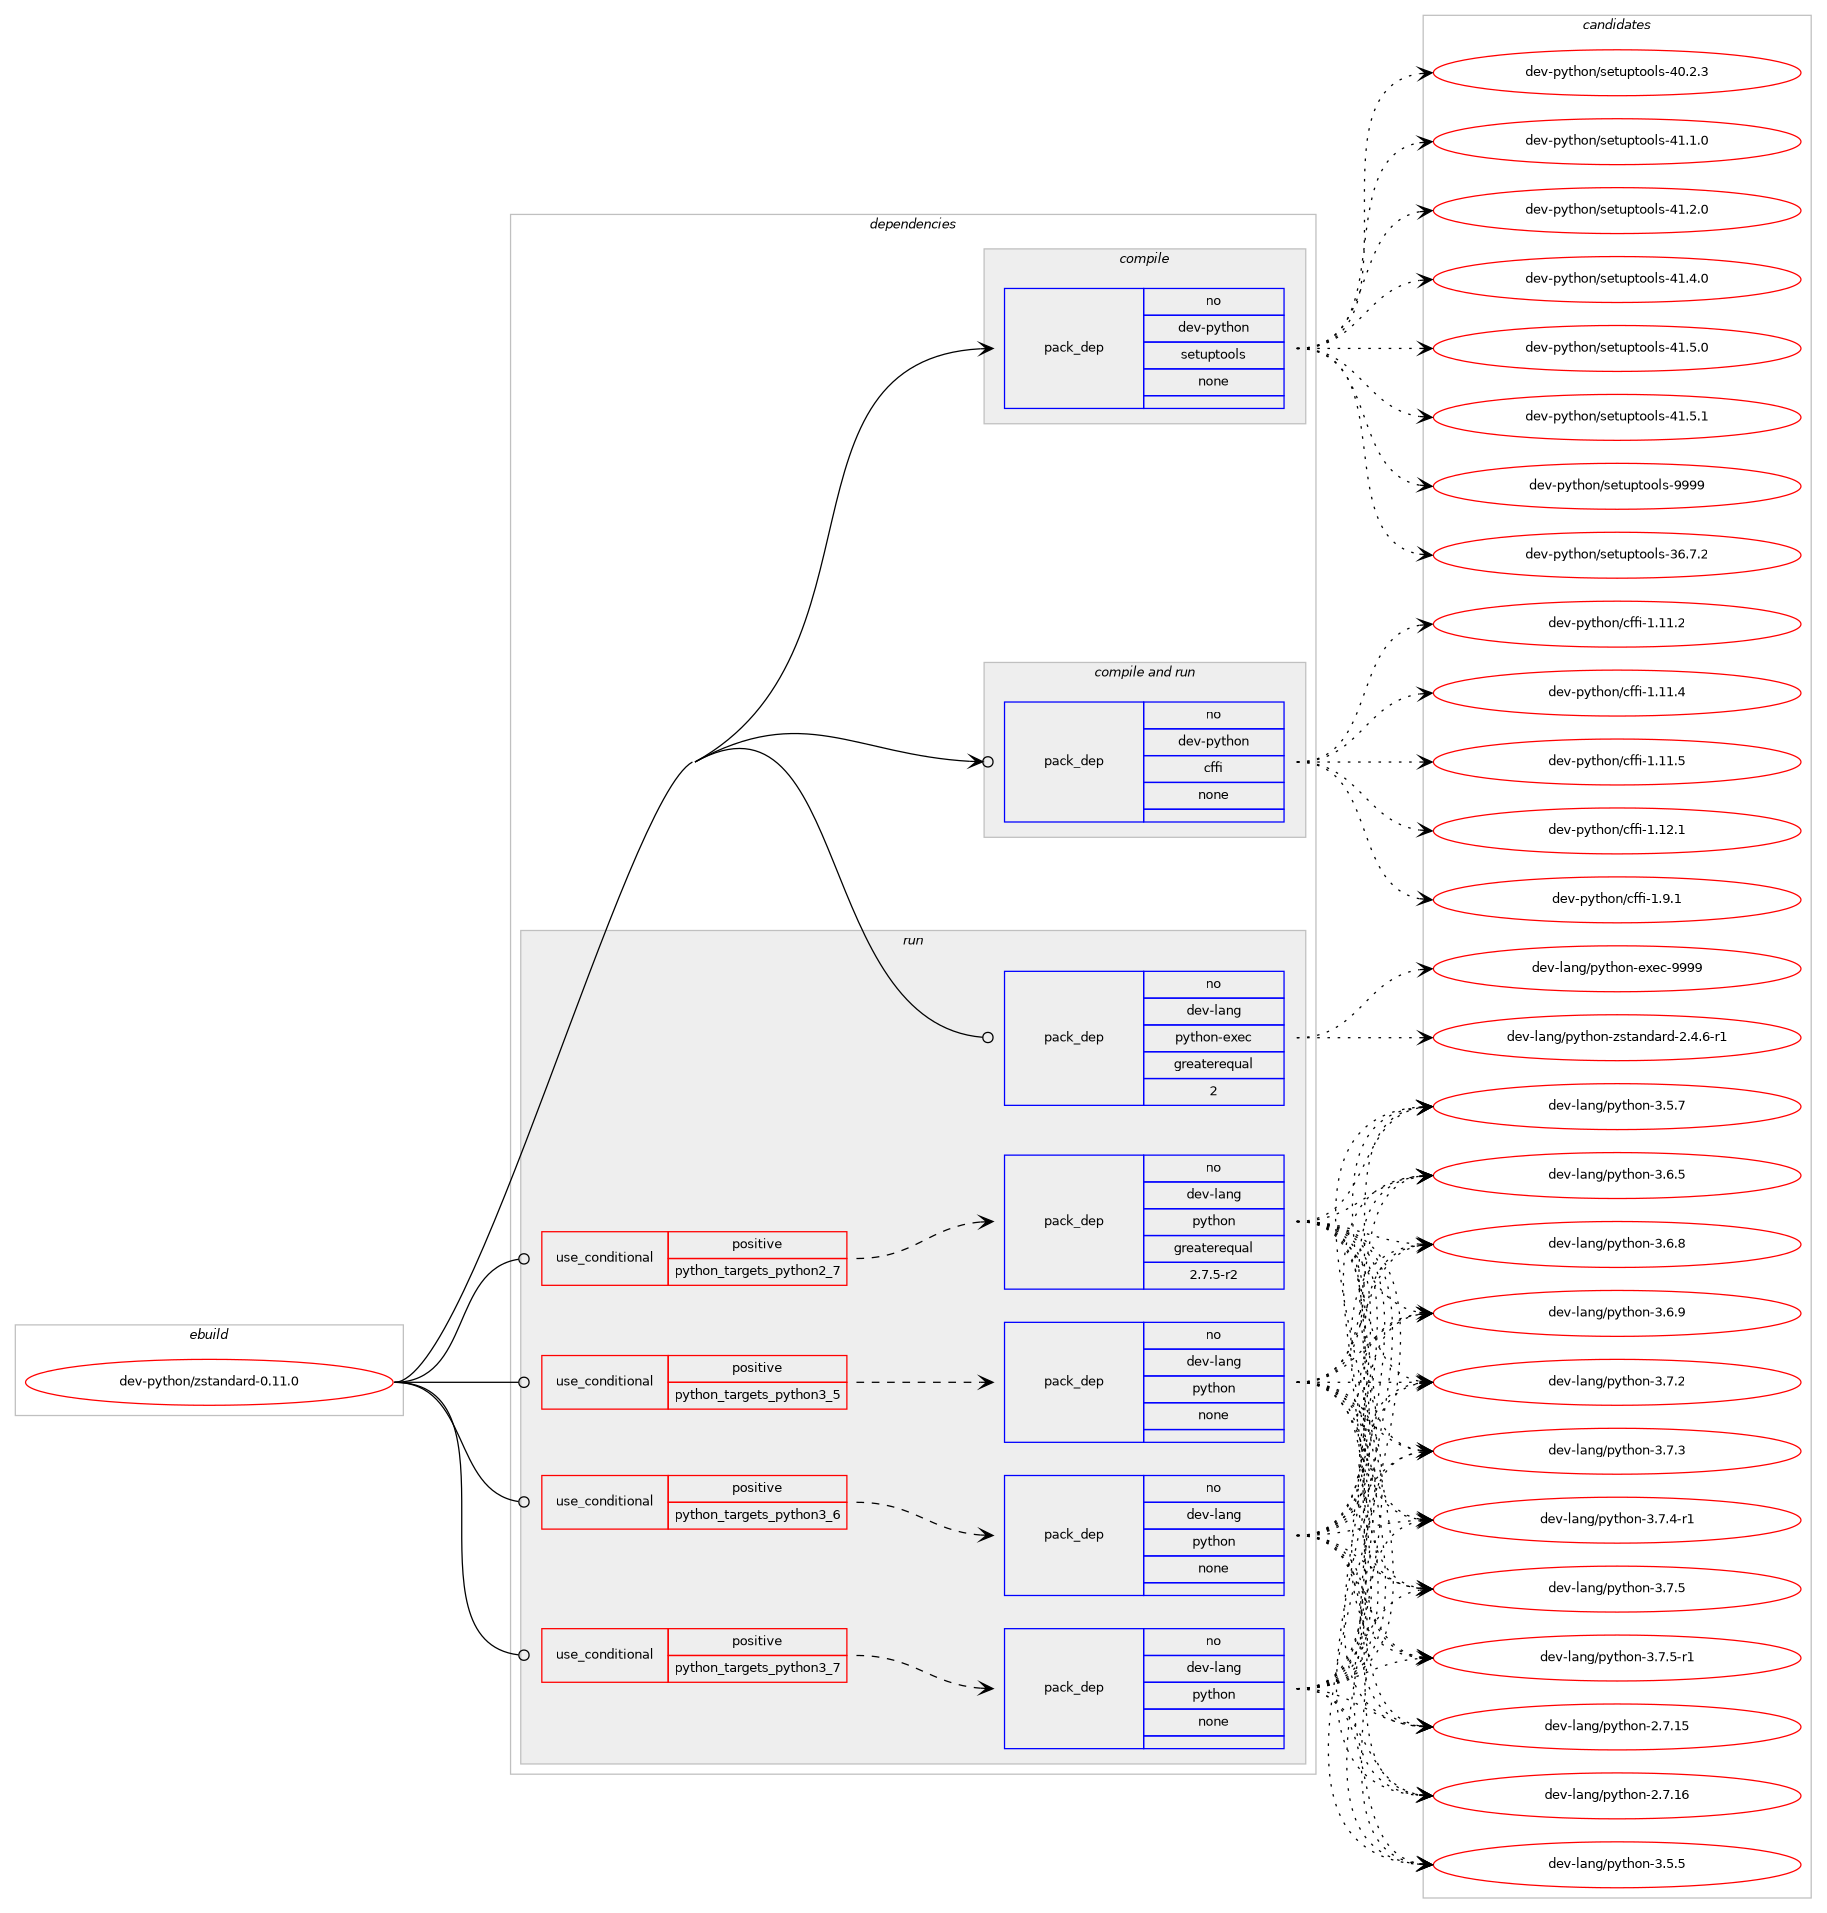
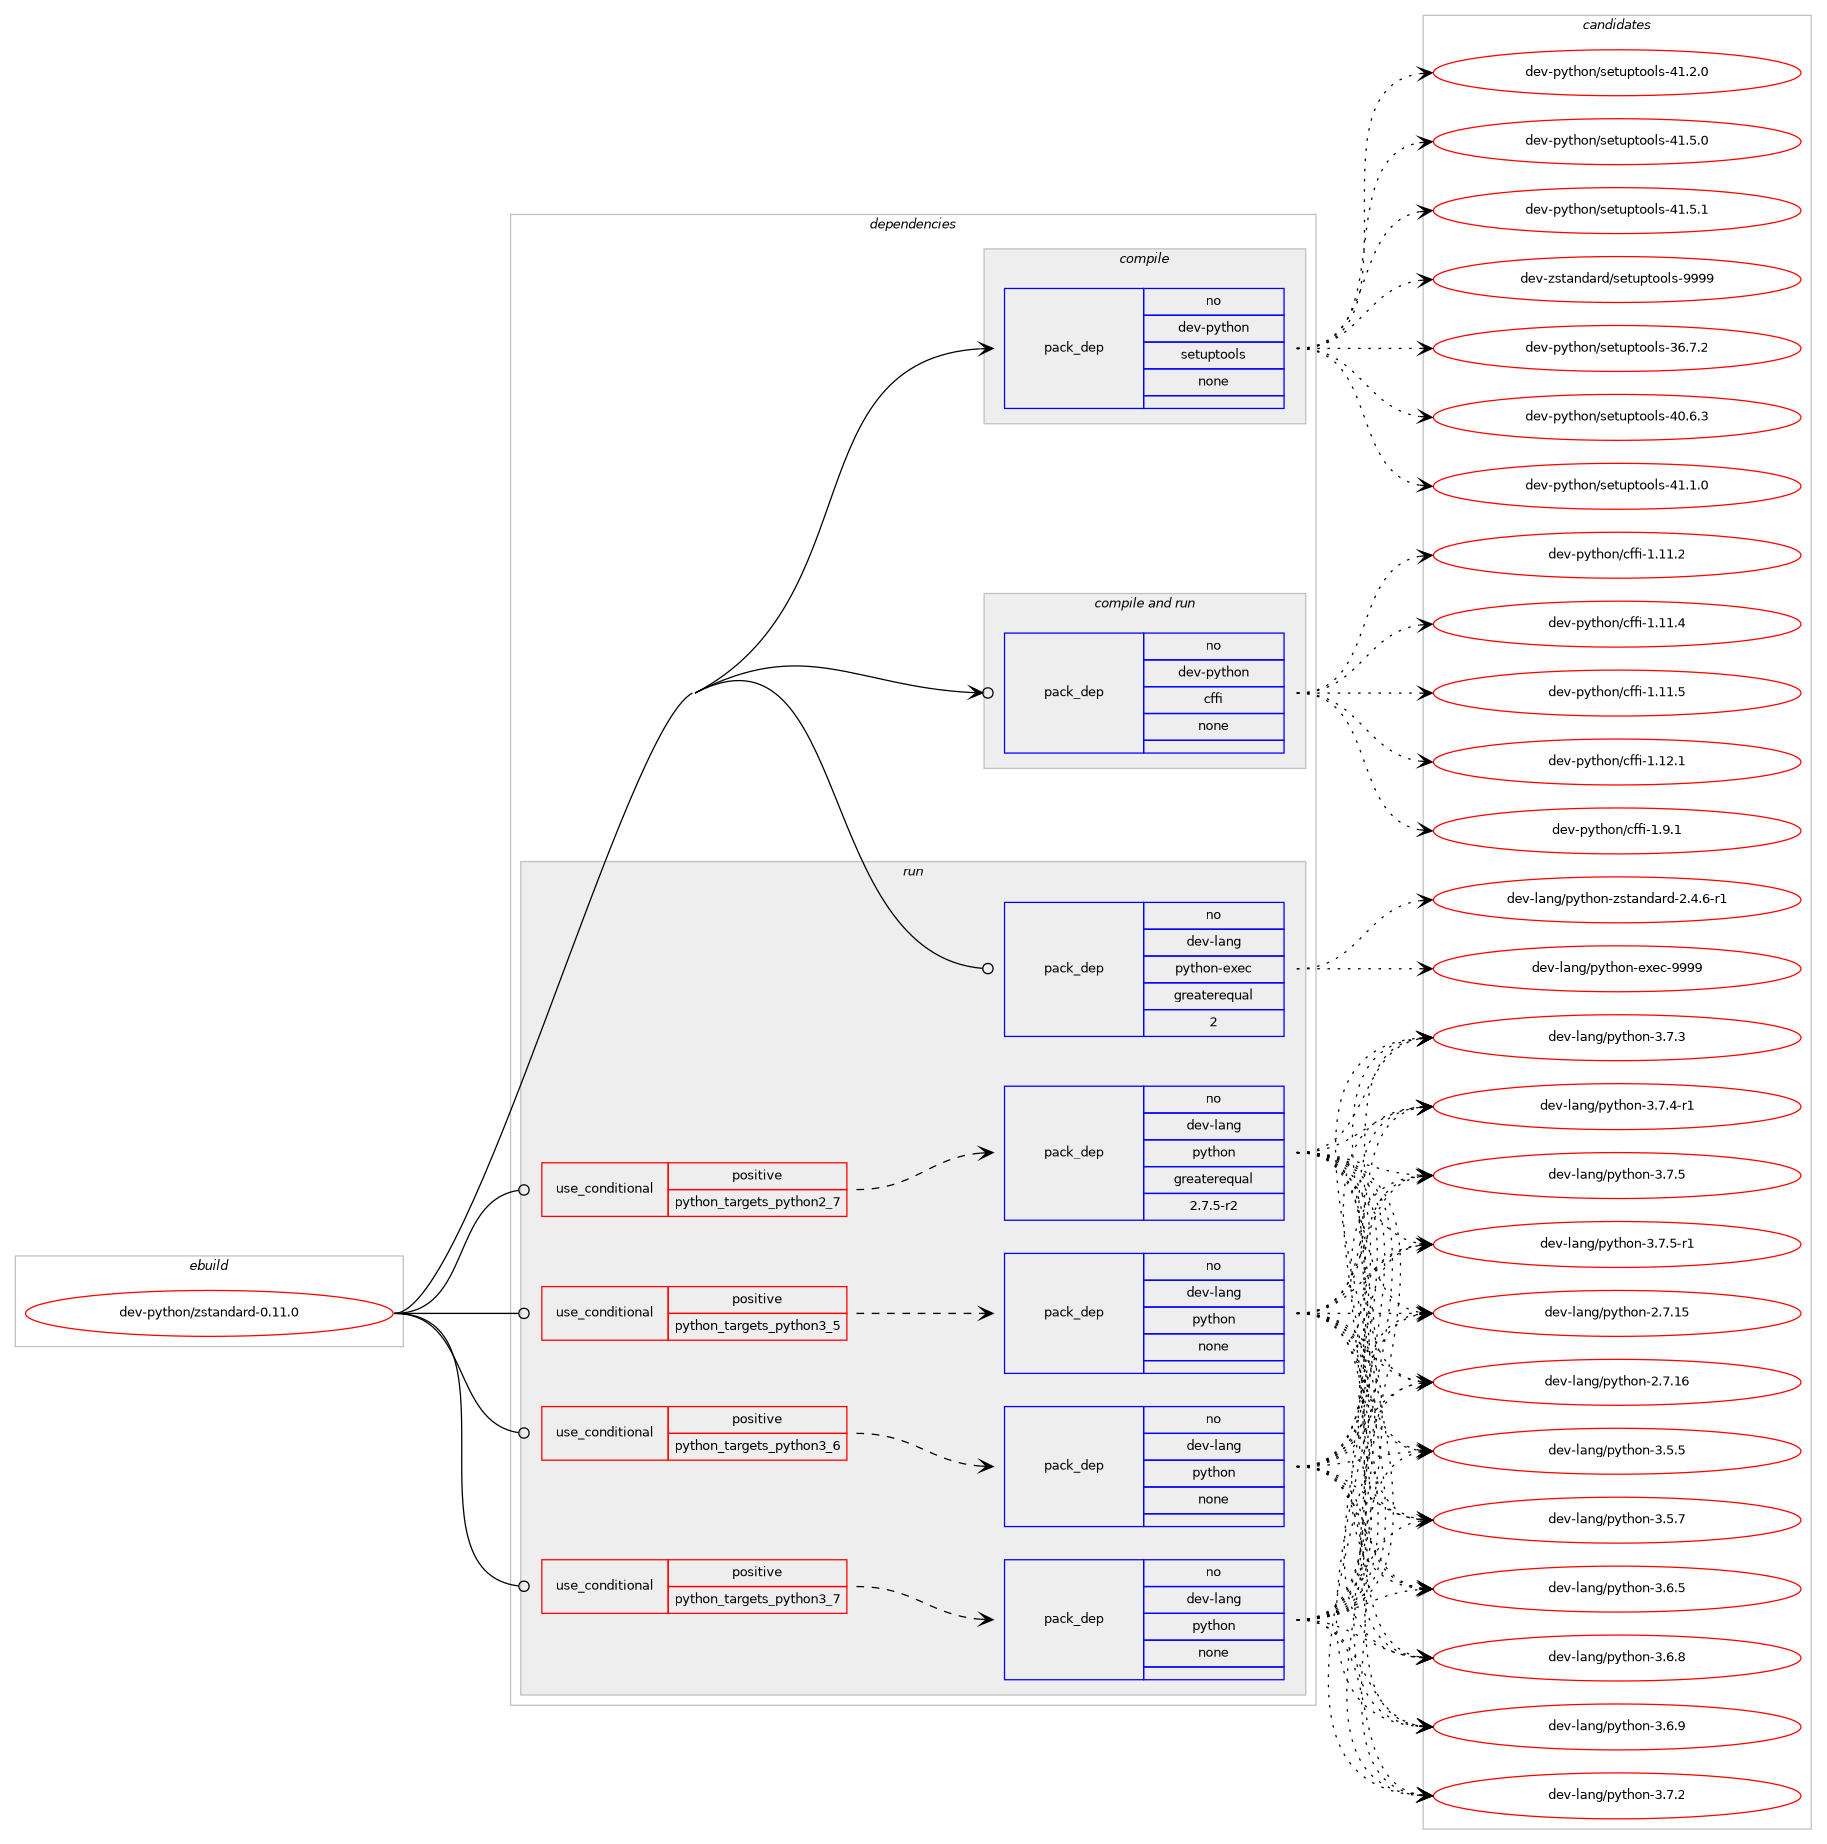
node "dev-python/setuptools-40.2.3": label "dev-python/setuptools-40.2.3" -> "dev-python/setuptools-40.6.3"
node "dev-python/setuptools-41.4.0": removed
node "dev-python/setuptools-9999": label "dev-python/setuptools-9999" -> "dev-zstandard/setuptools-9999"
